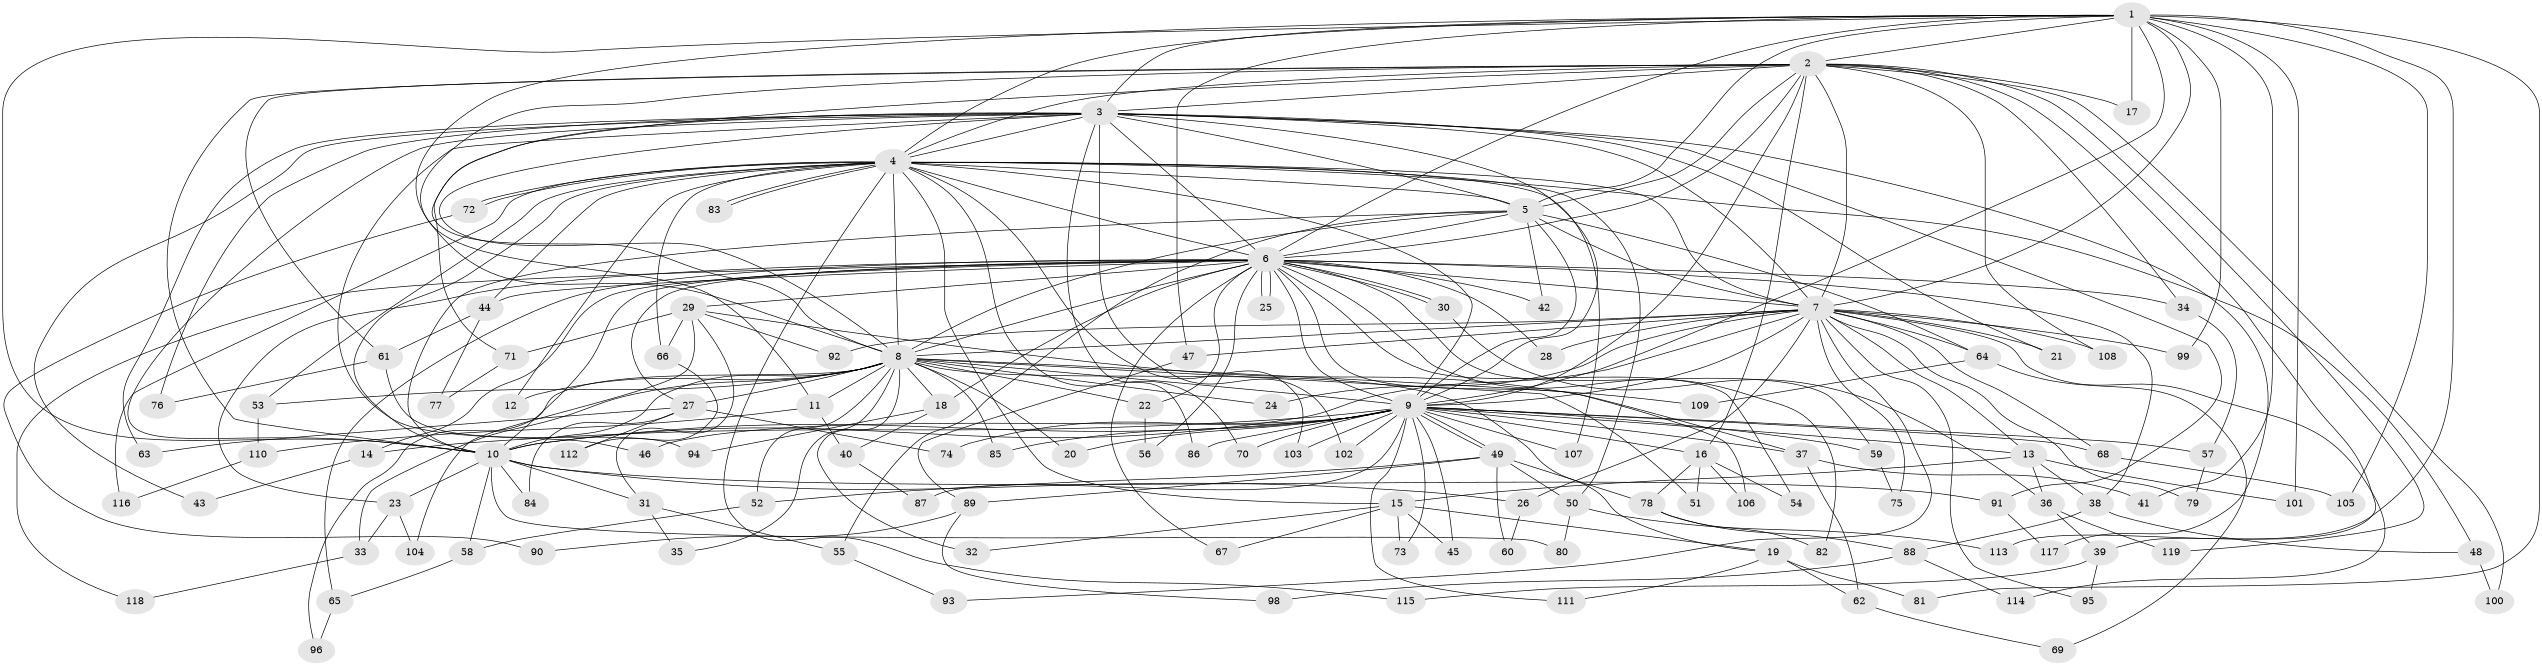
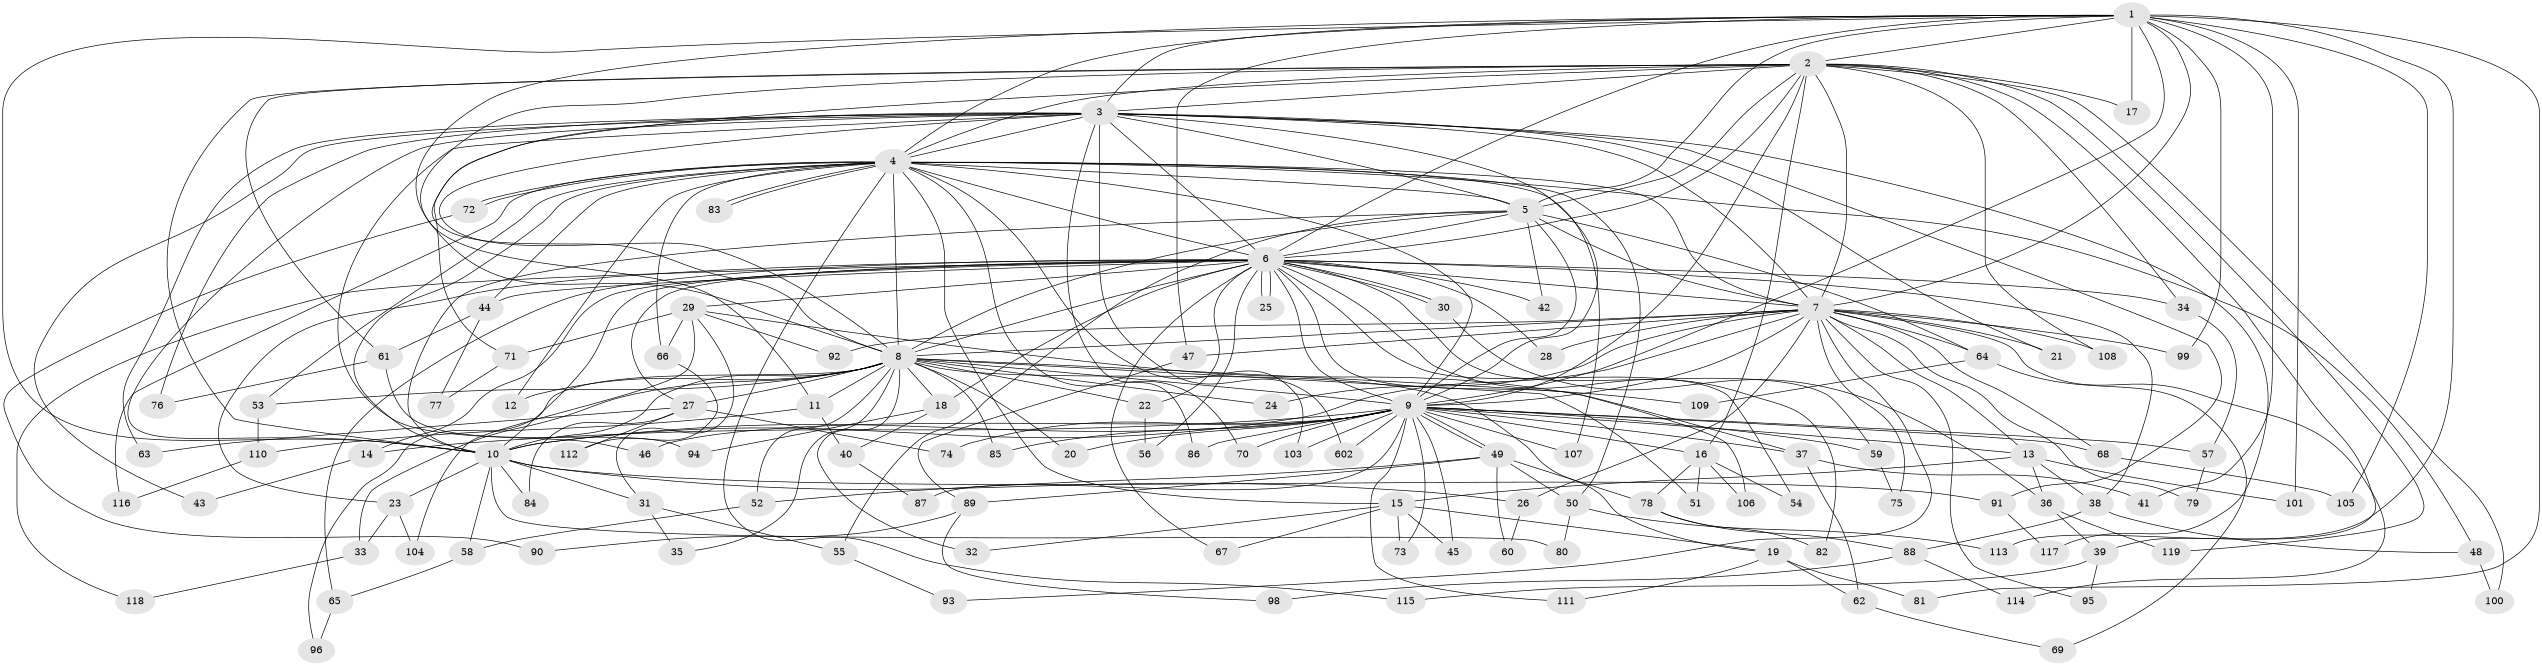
node "102": label "102" -> "602"
